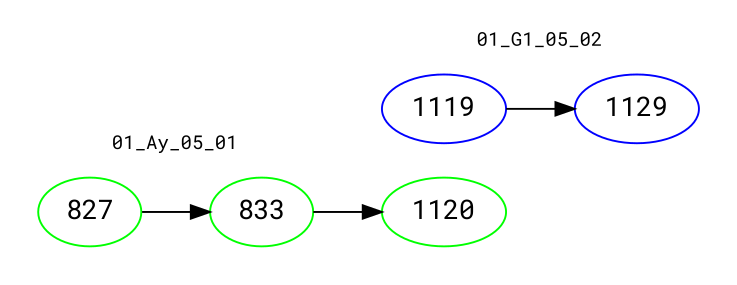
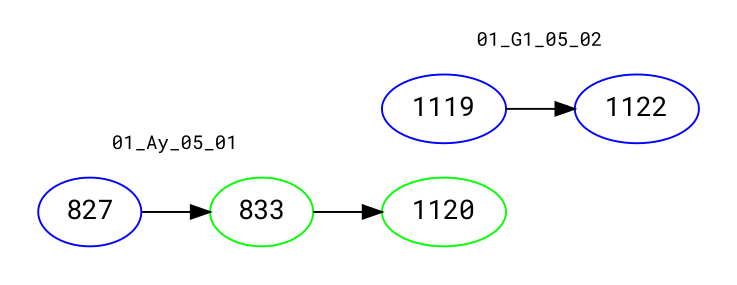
node "1129": label "1129" -> "1122"
node "827": color green -> blue
